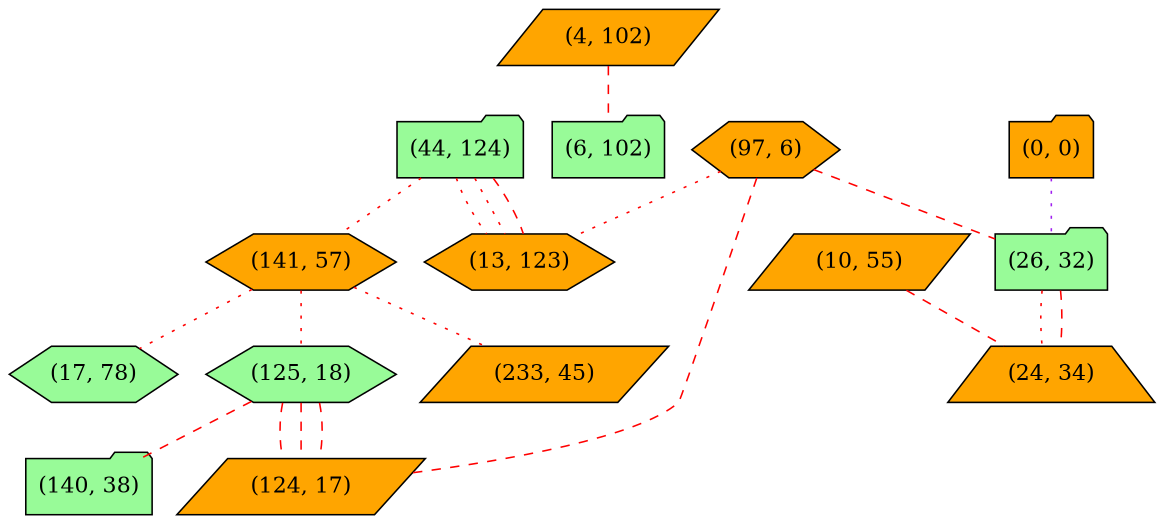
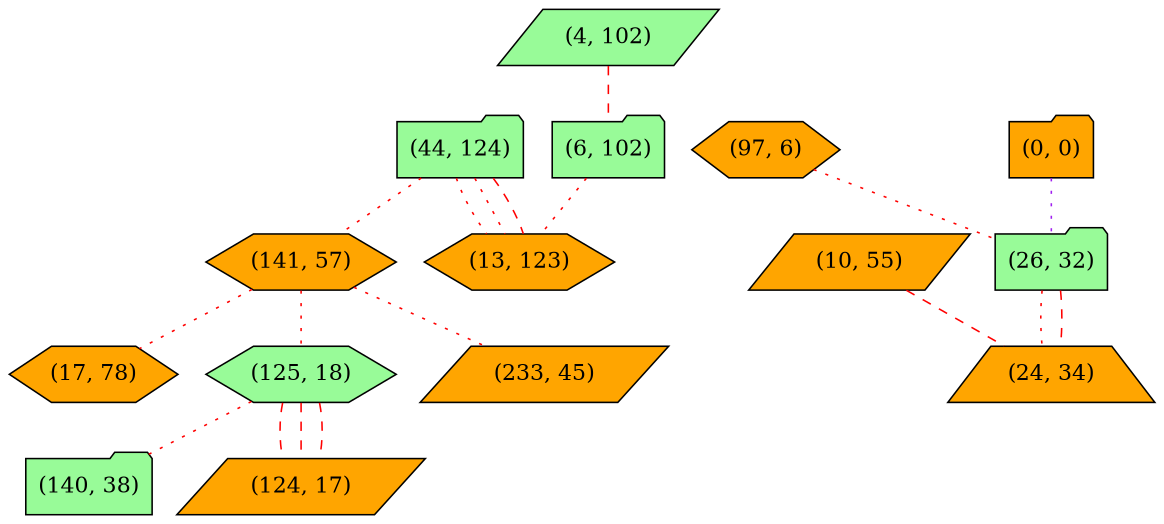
node "(4, 102)": fillcolor orange -> palegreen
edge "(97, 6)" -- "(13, 123)": now "(6, 102)" -- "(13, 123)"
edge "(97, 6)" -- "(26, 32)": style dashed -> dotted
node "(17, 78)": fillcolor palegreen -> orange
edge "(97, 6)" -- "(124, 17)": removed
edge "(125, 18)" -- "(140, 38)": style dashed -> dotted
